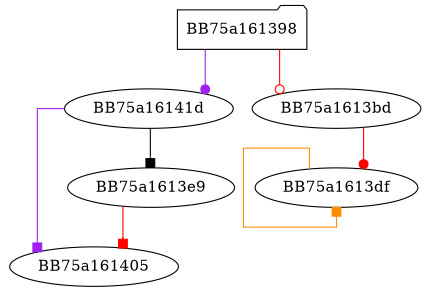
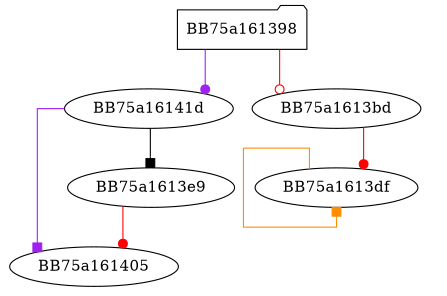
edge "BB75a1613e9" -> "BB75a161405": arrowhead box -> dot
